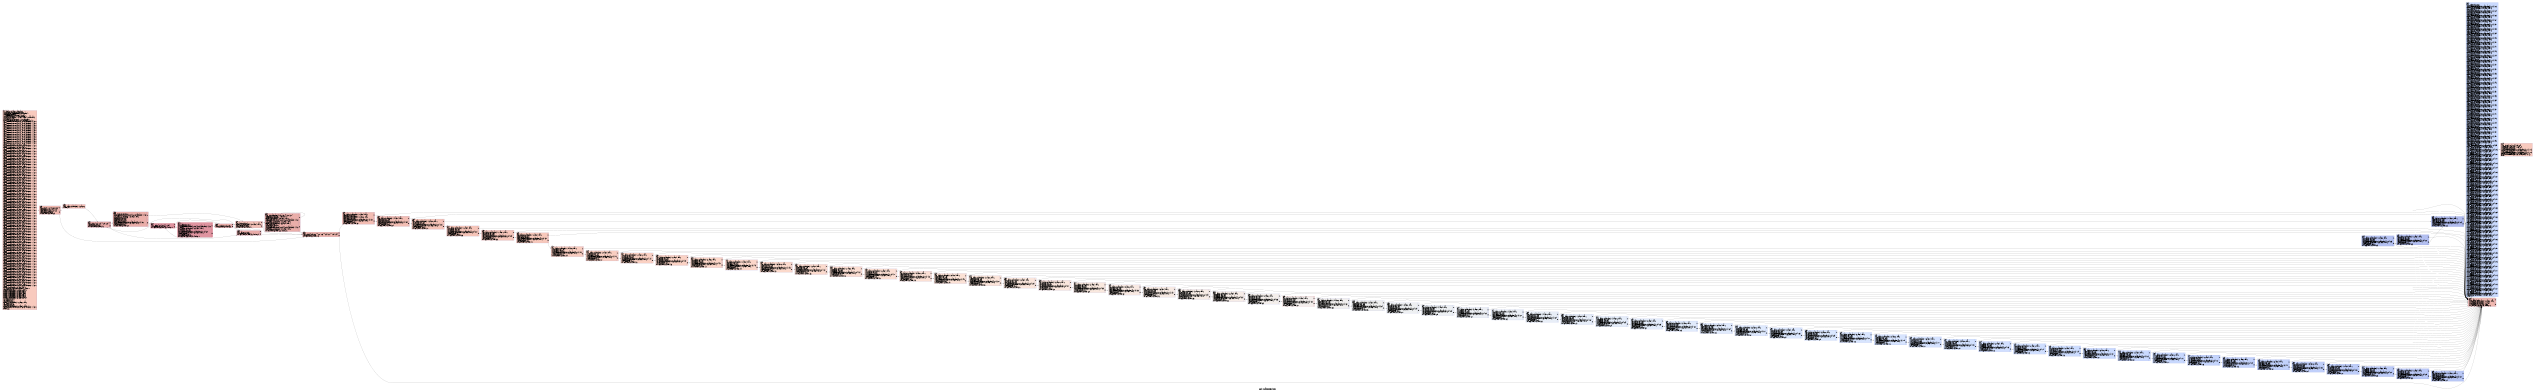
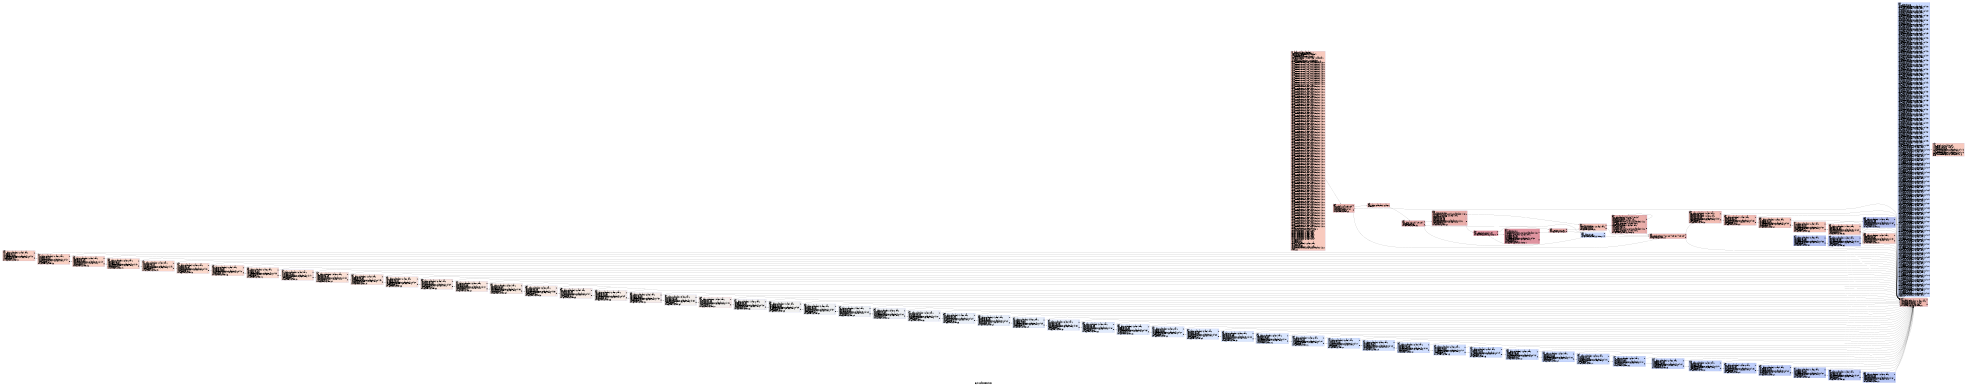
node "%345:": fillcolor #cc403a70 -> #88abfd70
node "%401:": removed
